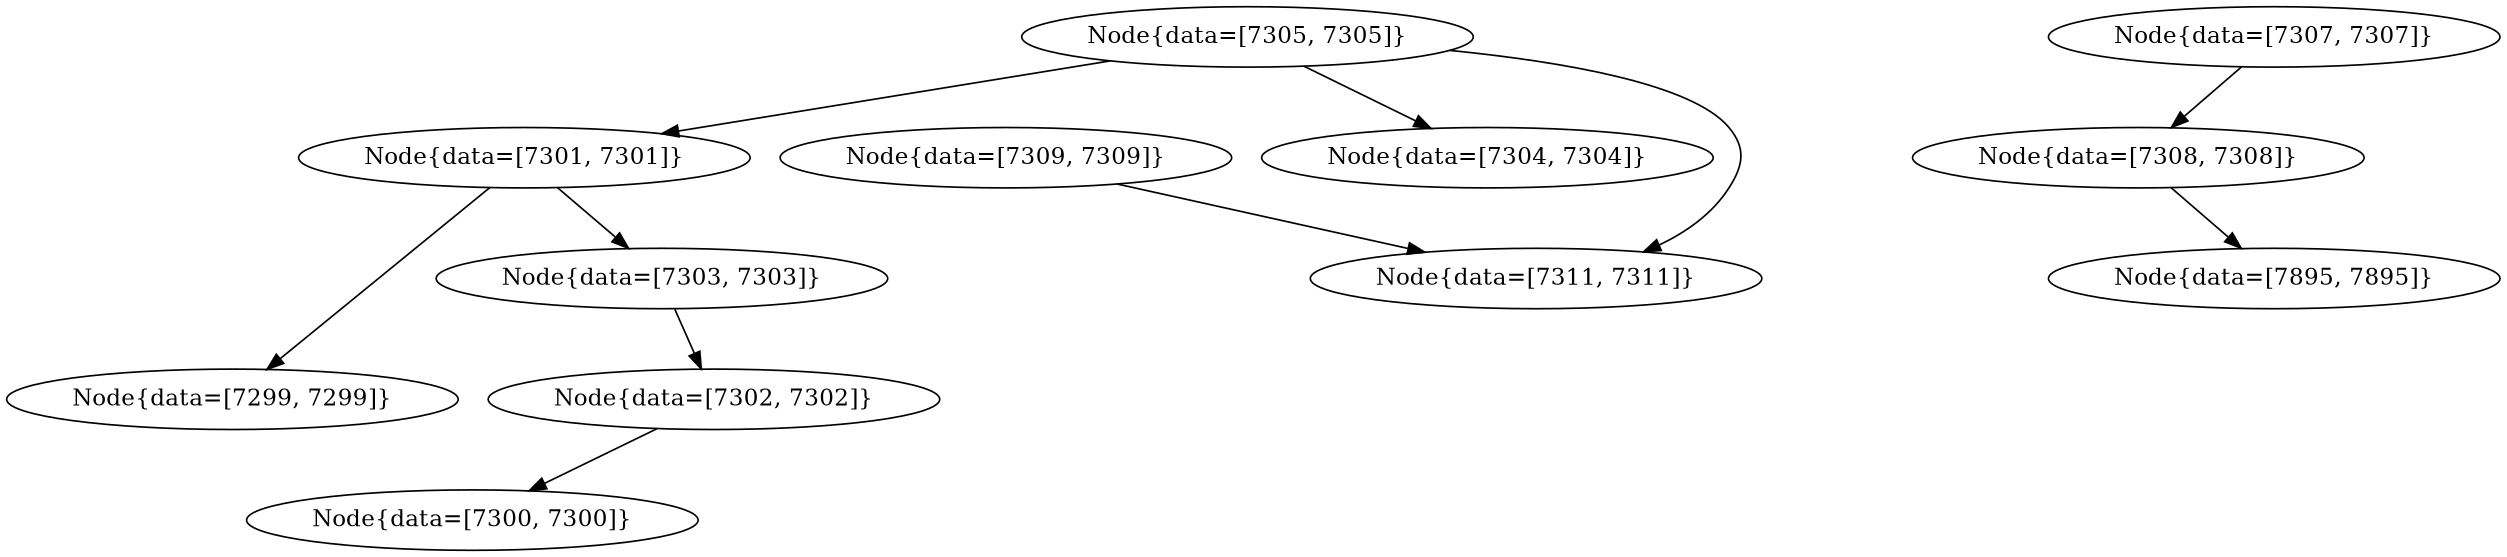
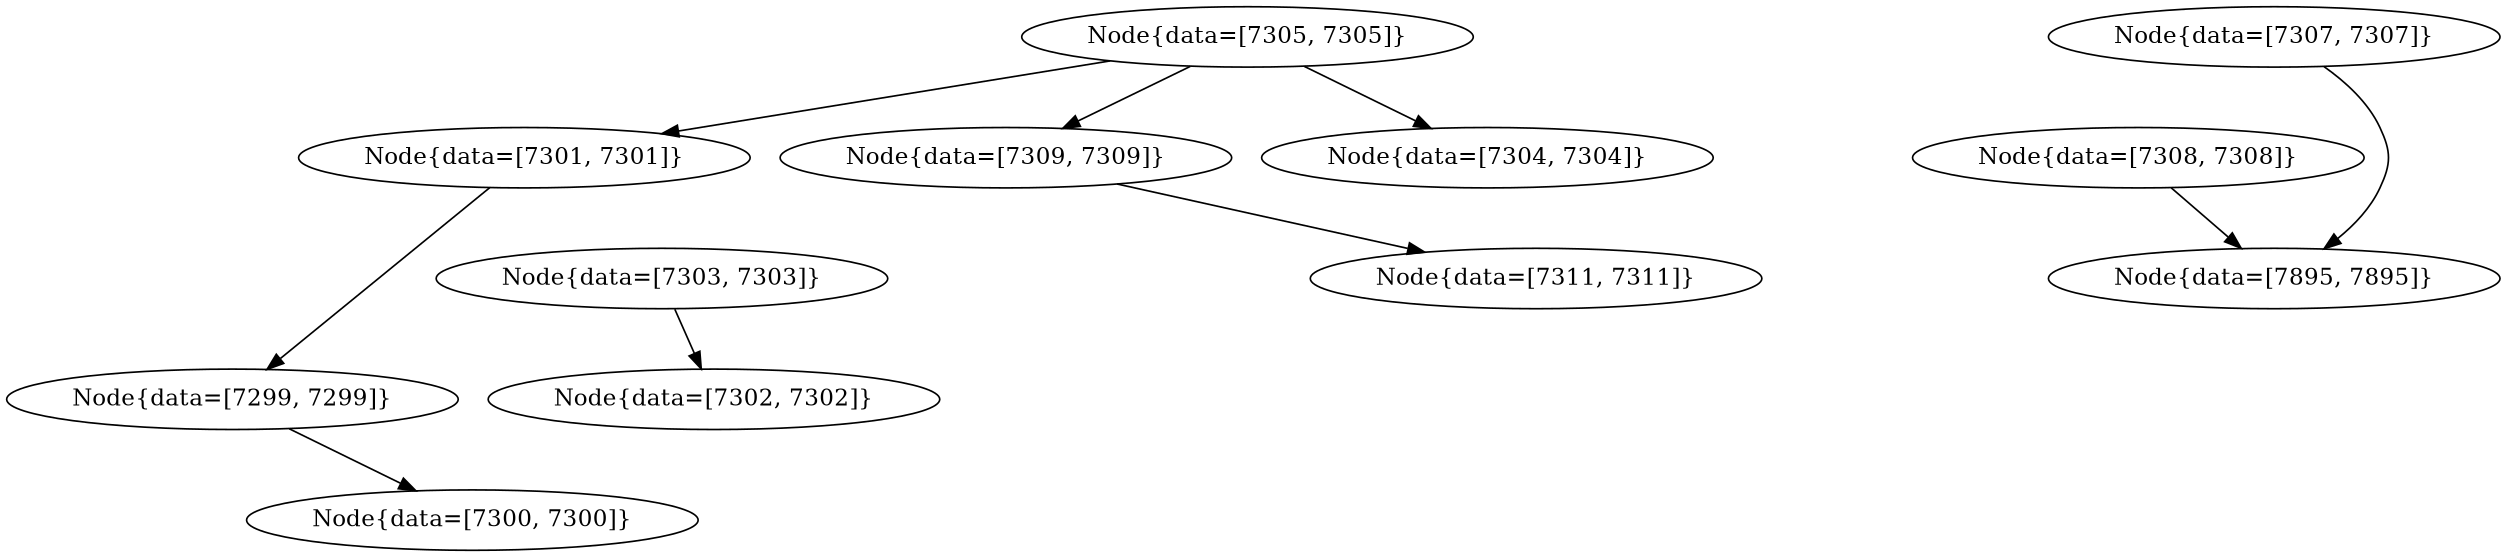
edge "Node{data=[7307, 7307]}" -> "Node{data=[7308, 7308]}": now "Node{data=[7307, 7307]}" -> "Node{data=[7895, 7895]}"
edge "Node{data=[7305, 7305]}" -> "Node{data=[7311, 7311]}": now "Node{data=[7305, 7305]}" -> "Node{data=[7309, 7309]}"
edge "Node{data=[7301, 7301]}" -> "Node{data=[7303, 7303]}": removed
edge "Node{data=[7302, 7302]}" -> "Node{data=[7300, 7300]}": now "Node{data=[7299, 7299]}" -> "Node{data=[7300, 7300]}"
